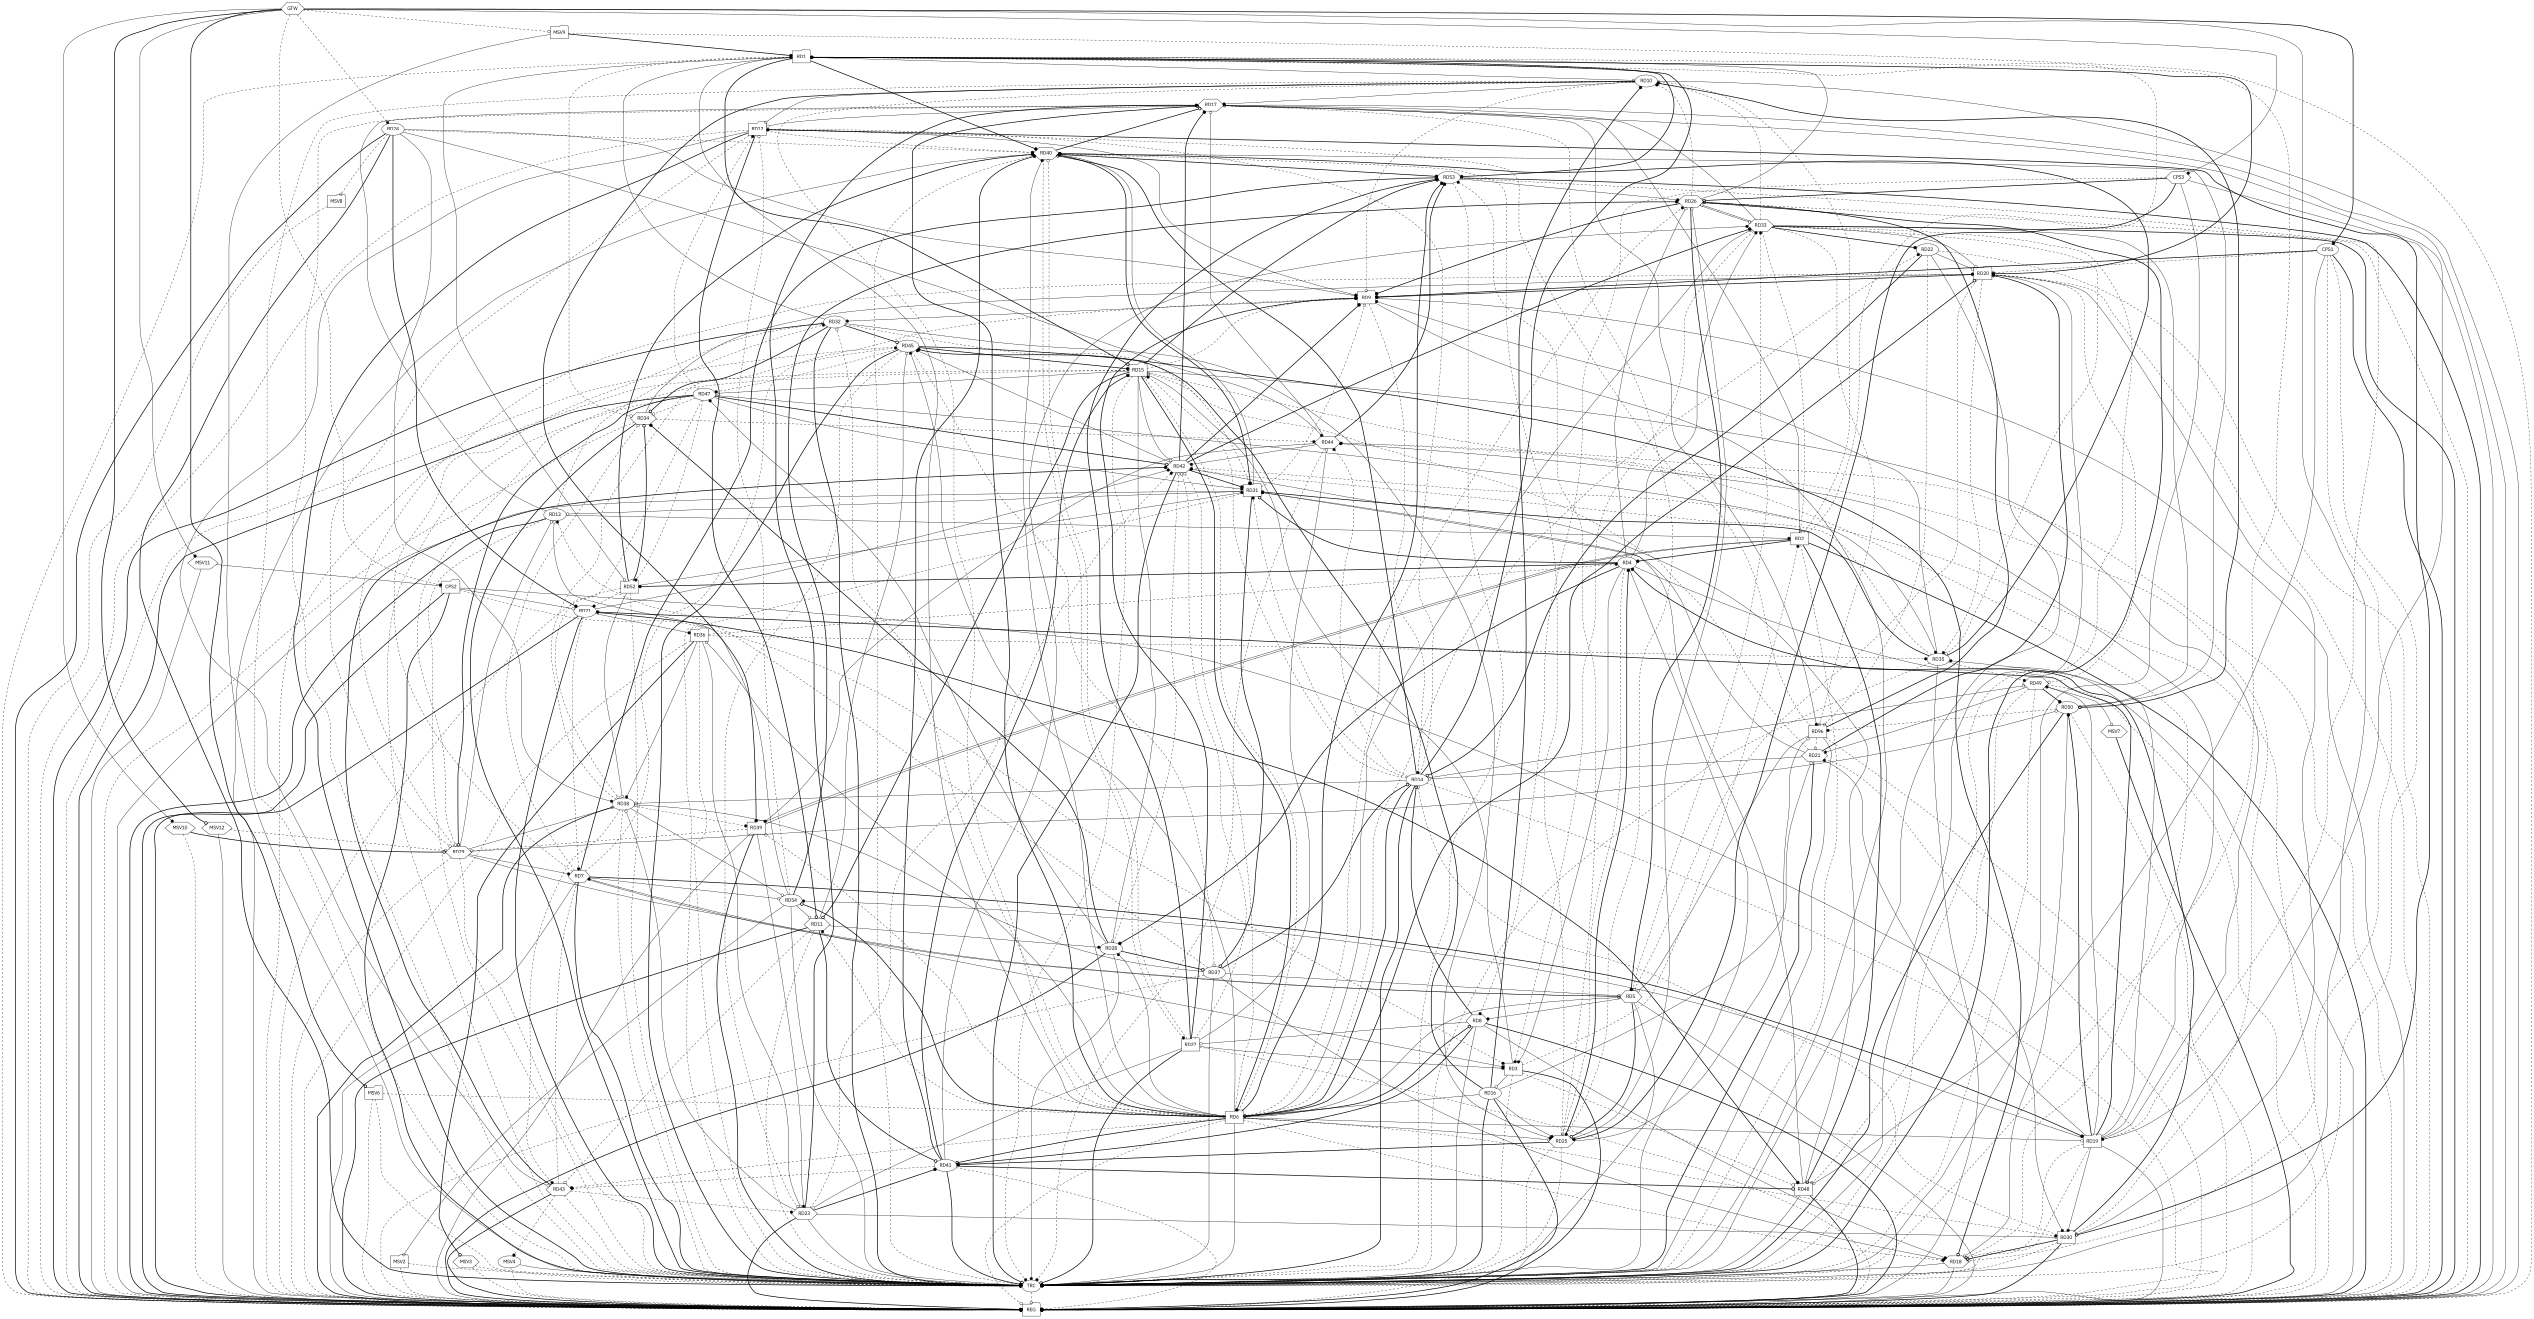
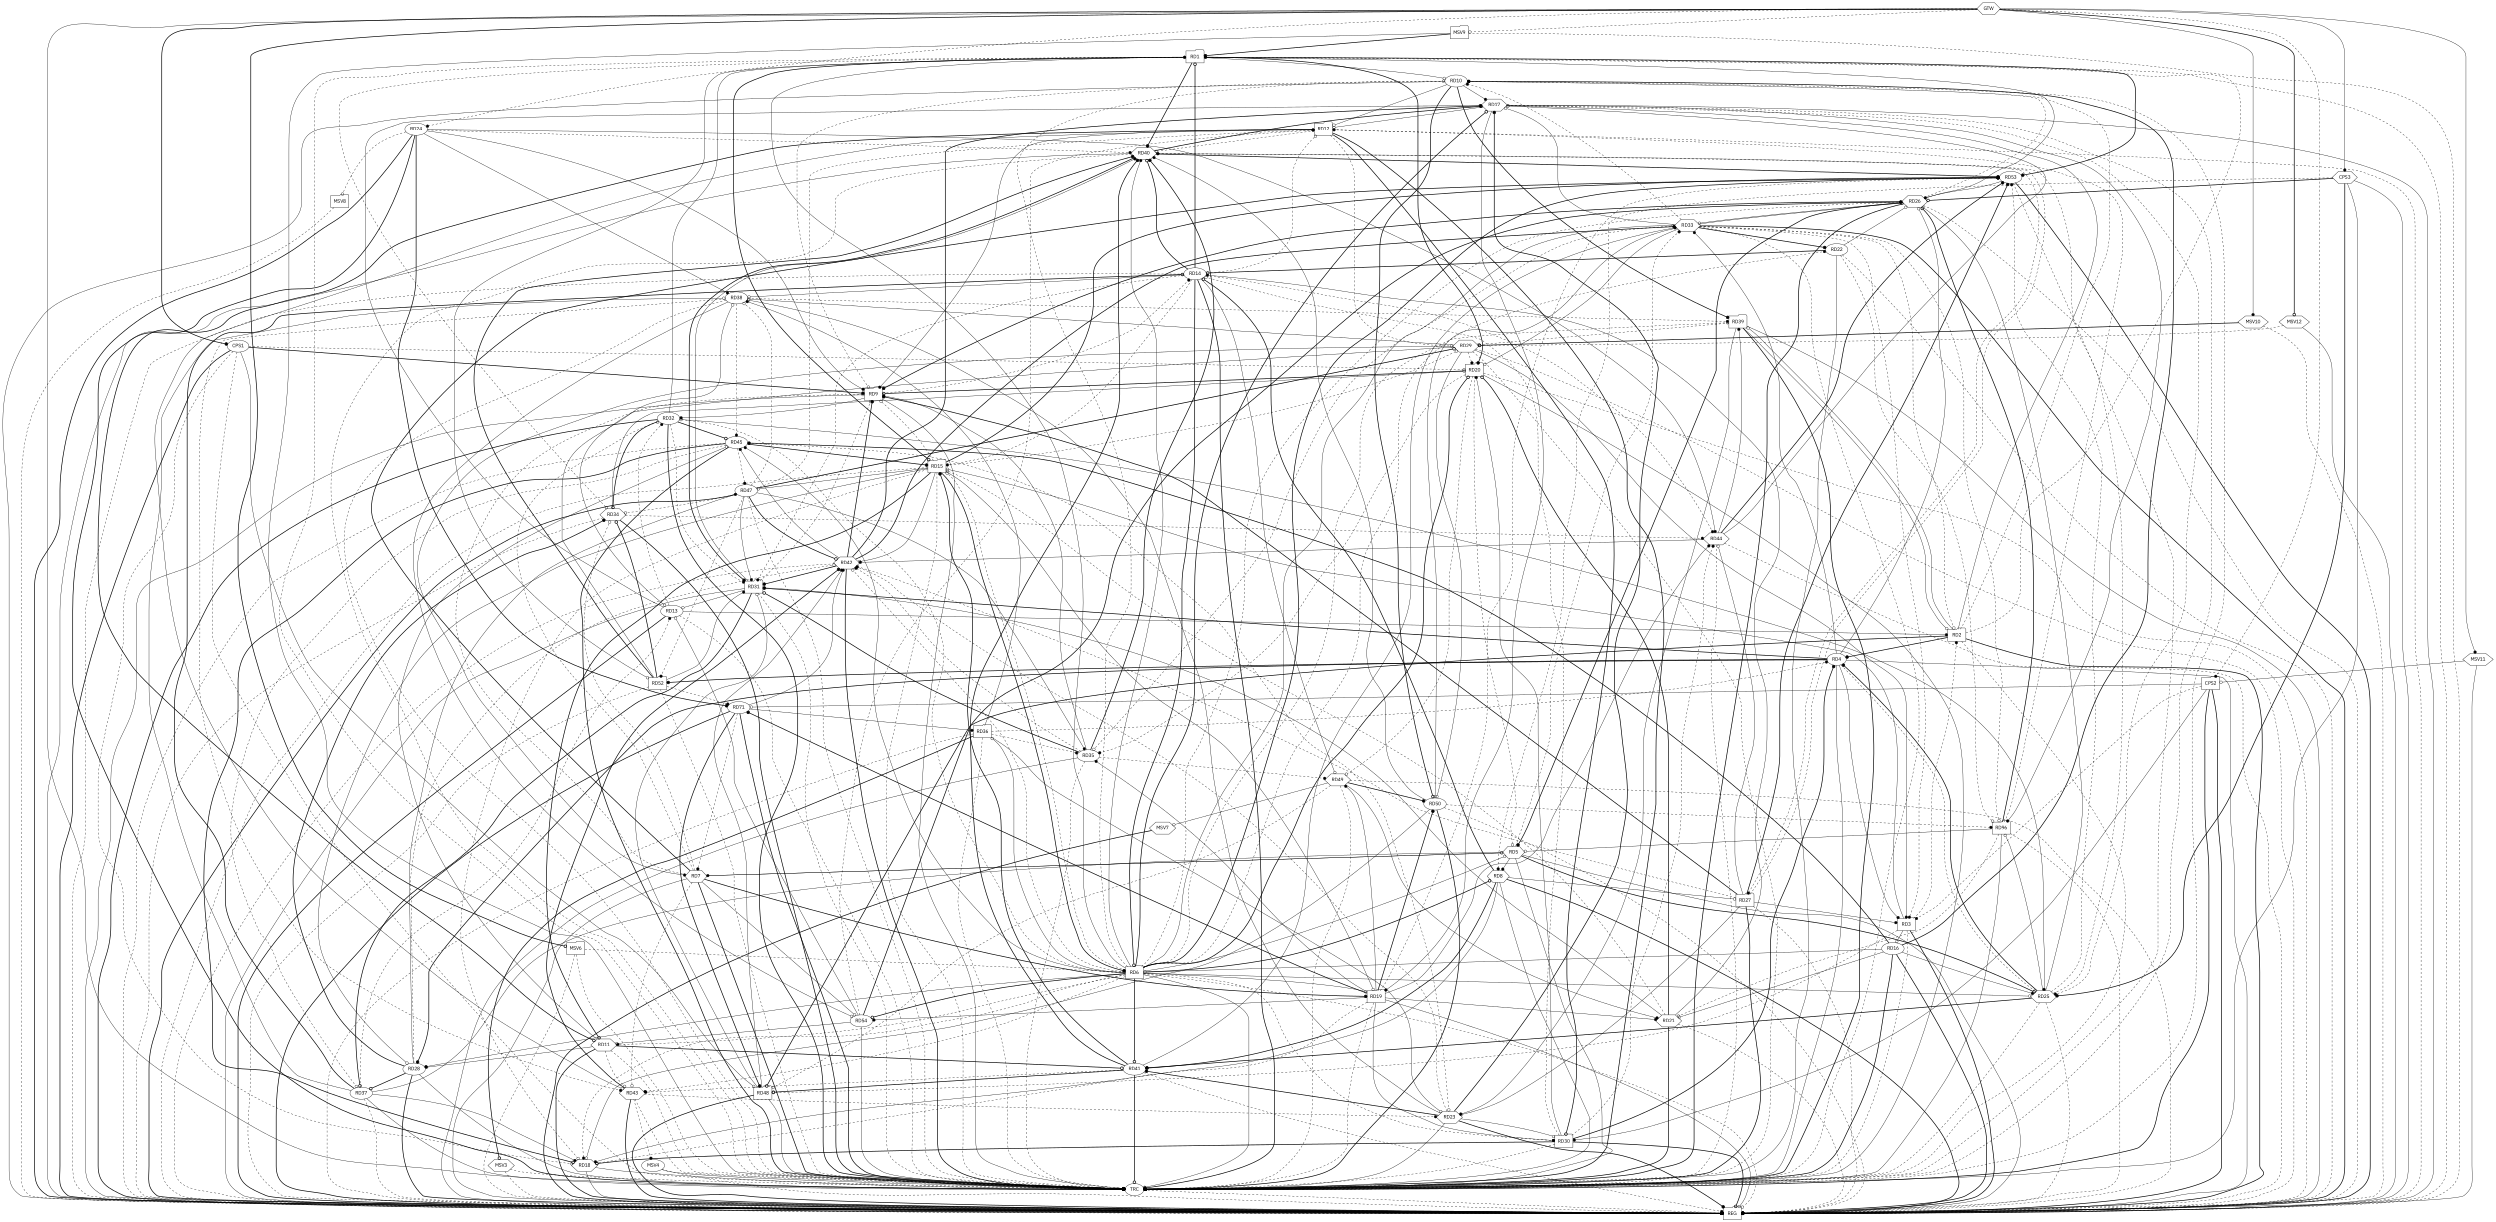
edge "RD22" -> "RD20": now "RD22" -> "RD26"
edge "RD21" -> "RD14": arrowhead odot -> dot
edge "RD43" -> "RD7": reversed
node "MSV2": removed
edge "RD38" -> "REG": removed
